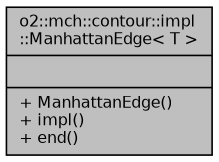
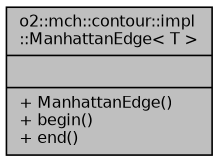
node "o2::mch::contour::impl": text "+ impl()" -> "+ begin()"
